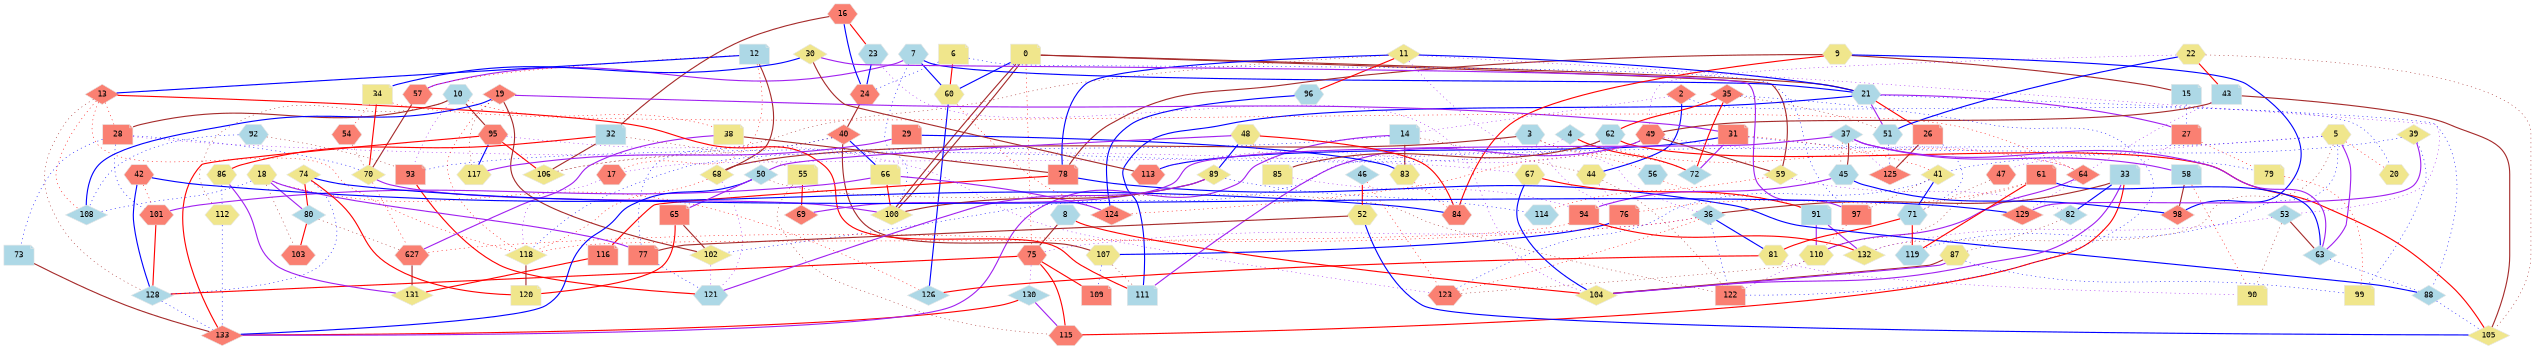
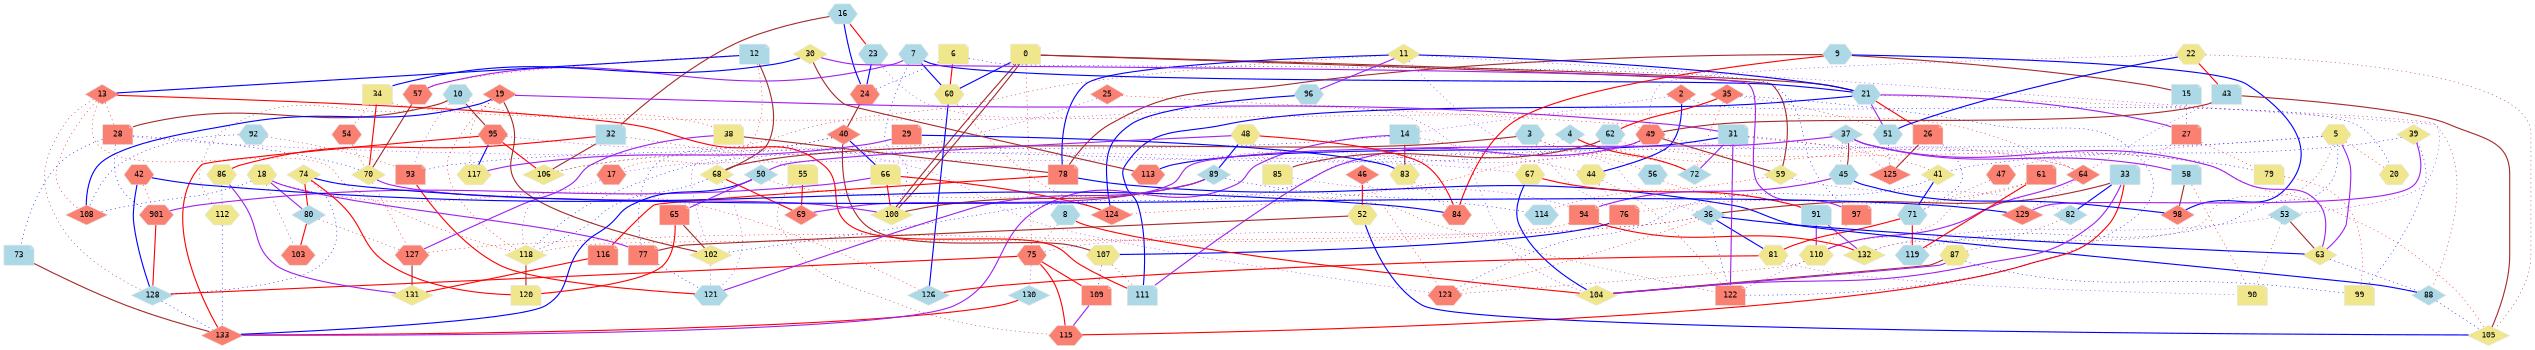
node "16": fillcolor salmon -> lightblue
node "9": fillcolor khaki -> lightblue
edge "11" -- "96": color red -> purple
node "25": added
edge "21" -- "88": color blue -> brown
edge "35" -- "72": style bold -> dotted
node "31": fillcolor salmon -> lightblue
edge "62" -- "105": style bold -> dotted
node "89": fillcolor khaki -> lightblue
node "46": fillcolor lightblue -> salmon
edge "61" -- "63": now "36" -- "63"
edge "66" -- "124": color purple -> red
edge "68" -- "69": added
edge "41" -- "97": removed
edge "68" -- "118": color red -> blue
node "108": fillcolor lightblue -> salmon
node "101": label "101" -> "901"
edge "31" -- "122": added
edge "8" -- "75": style bold -> dotted
node "627": label "627" -> "127"
node "63": fillcolor lightblue -> khaki
edge "130" -- "115": now "109" -- "115"
